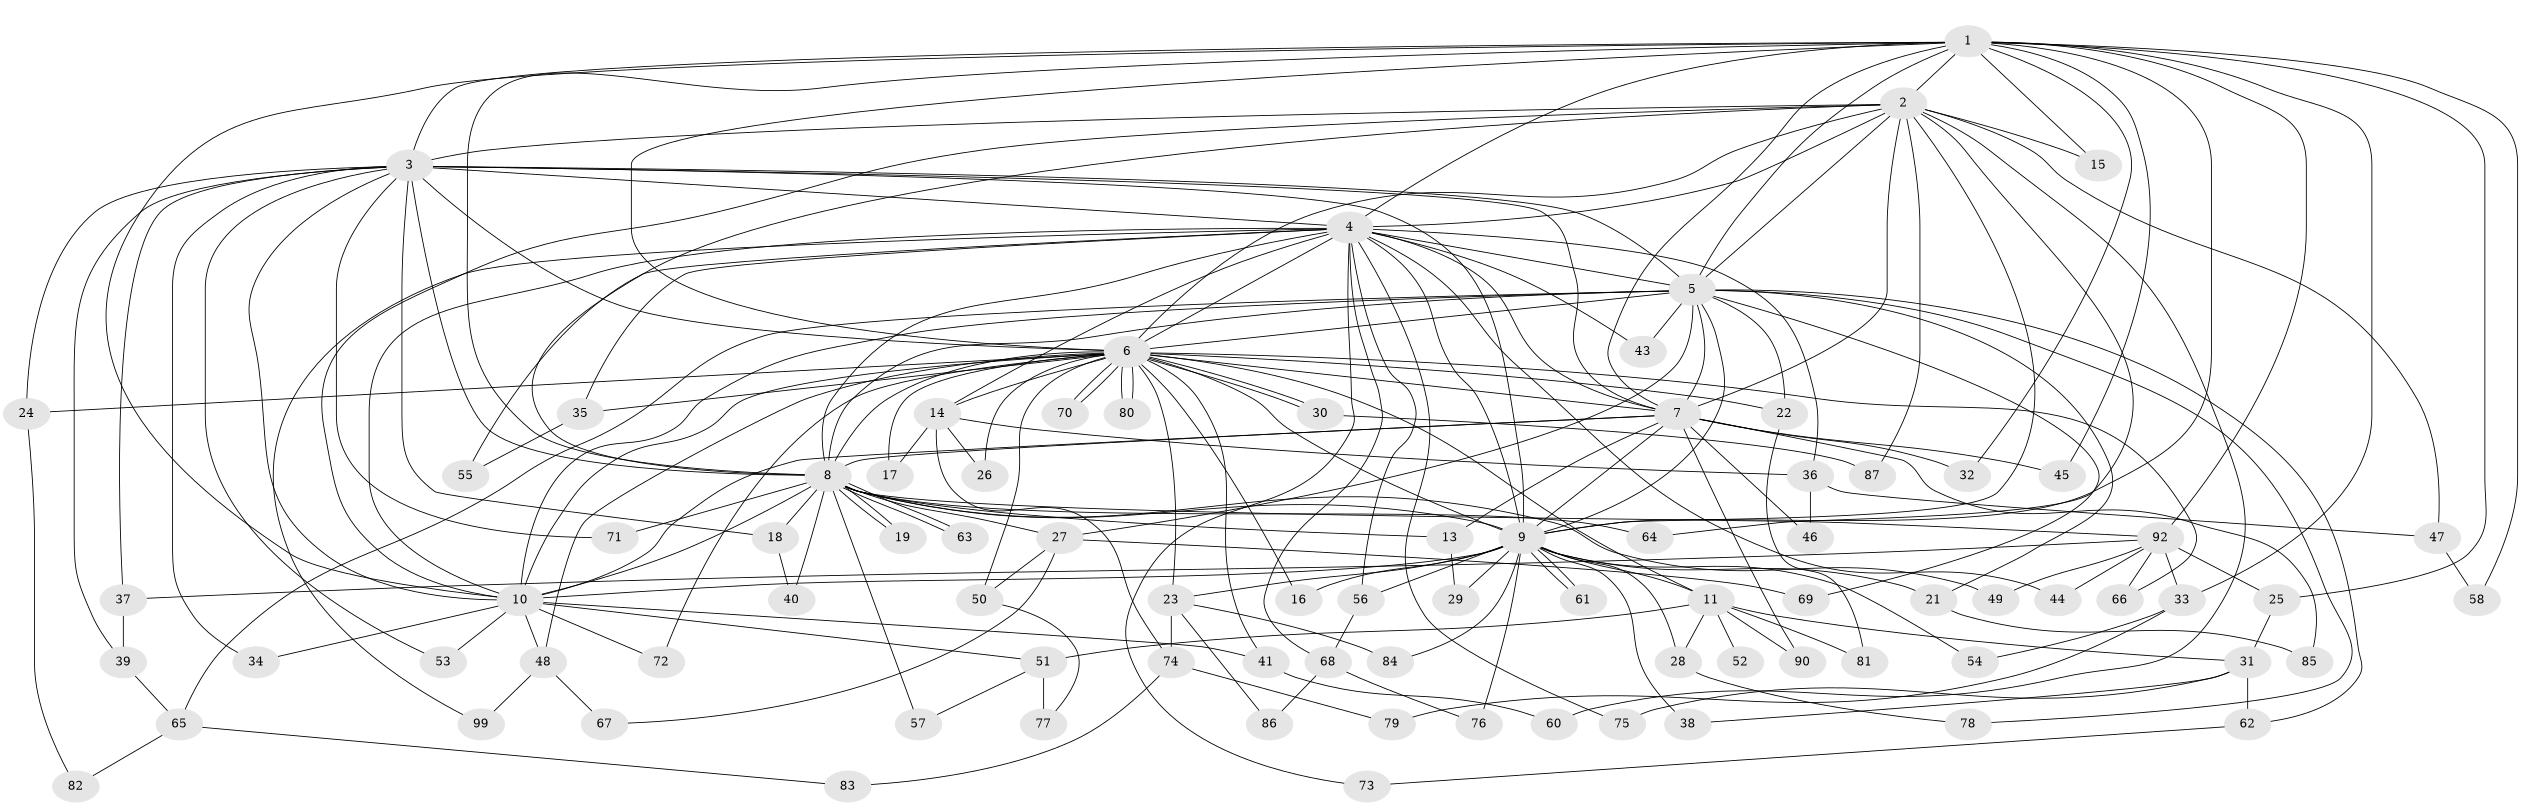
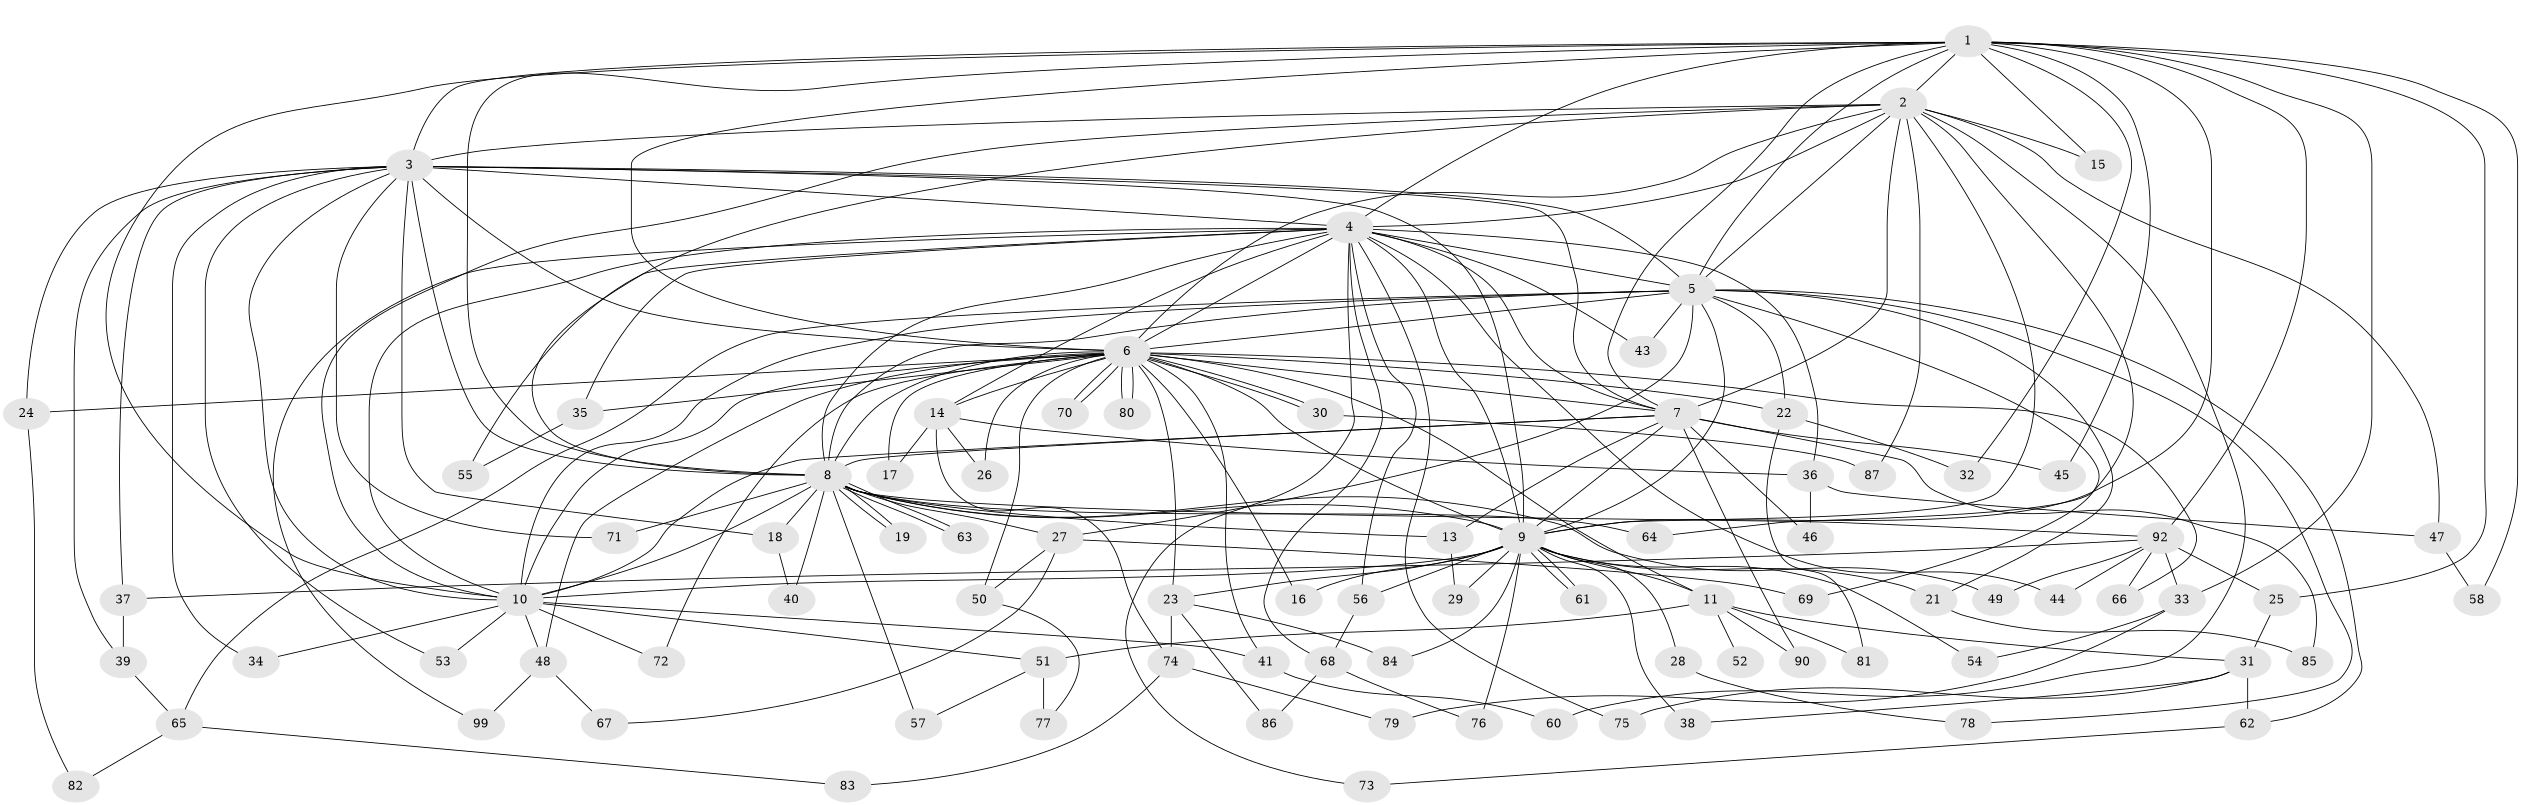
edge "5" -- "7": removed
edge "7" -- "32": now "22" -- "32"
edge "11" -- "28": removed
